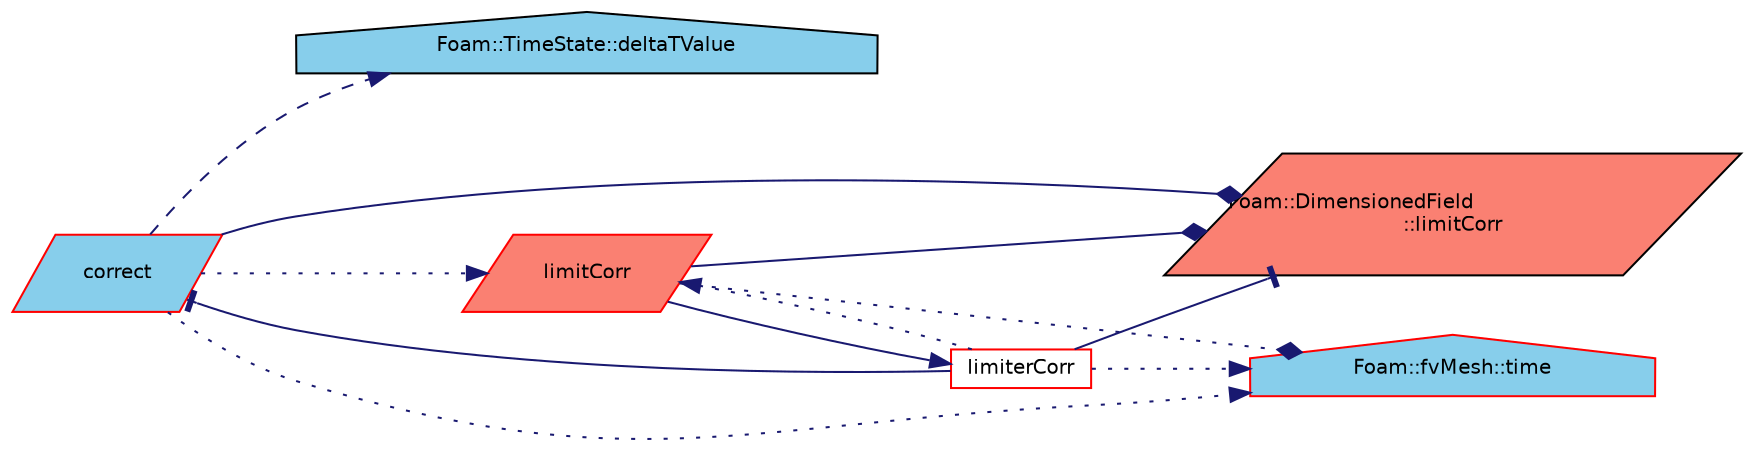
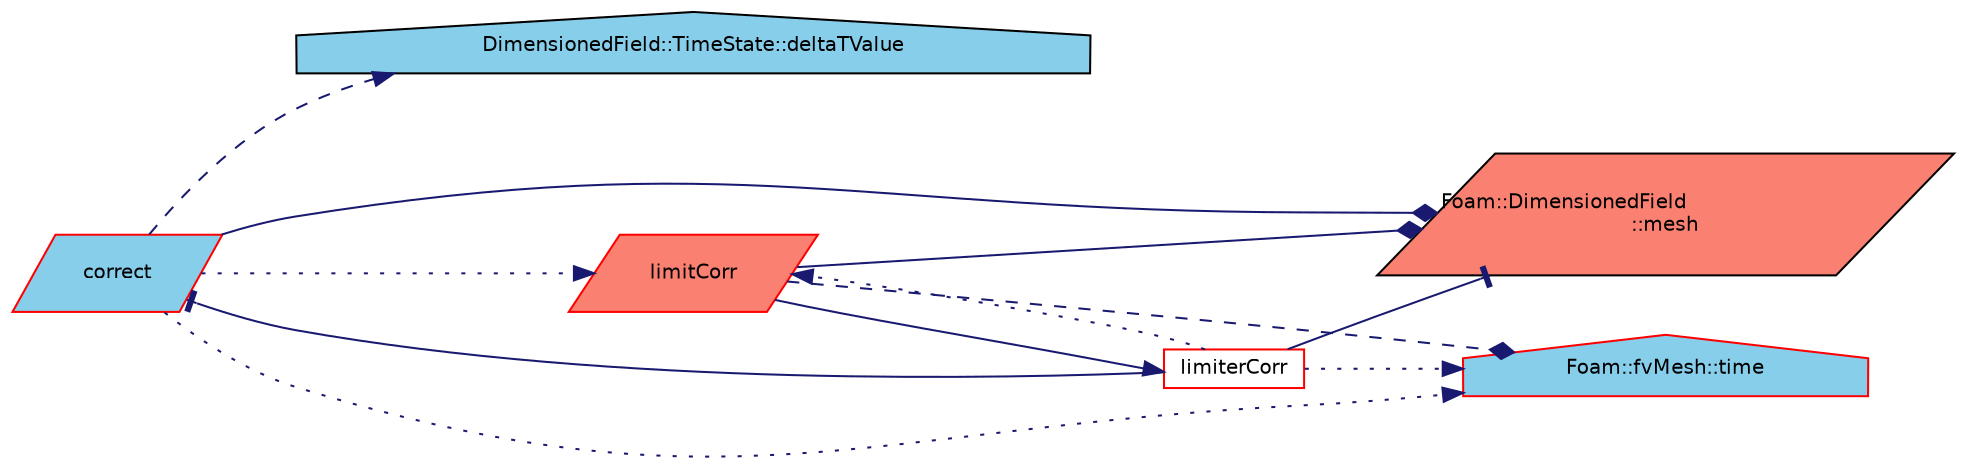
node "Foam::TimeState::deltaTValue": label "Foam::TimeState::deltaTValue" -> "DimensionedField::TimeState::deltaTValue"
node "Foam::DimensionedField ::limitCorr": label "Foam::DimensionedField ::limitCorr" -> "Foam::DimensionedField ::mesh"
edge "limitCorr" -> "Foam::fvMesh::time": style dotted -> dashed
